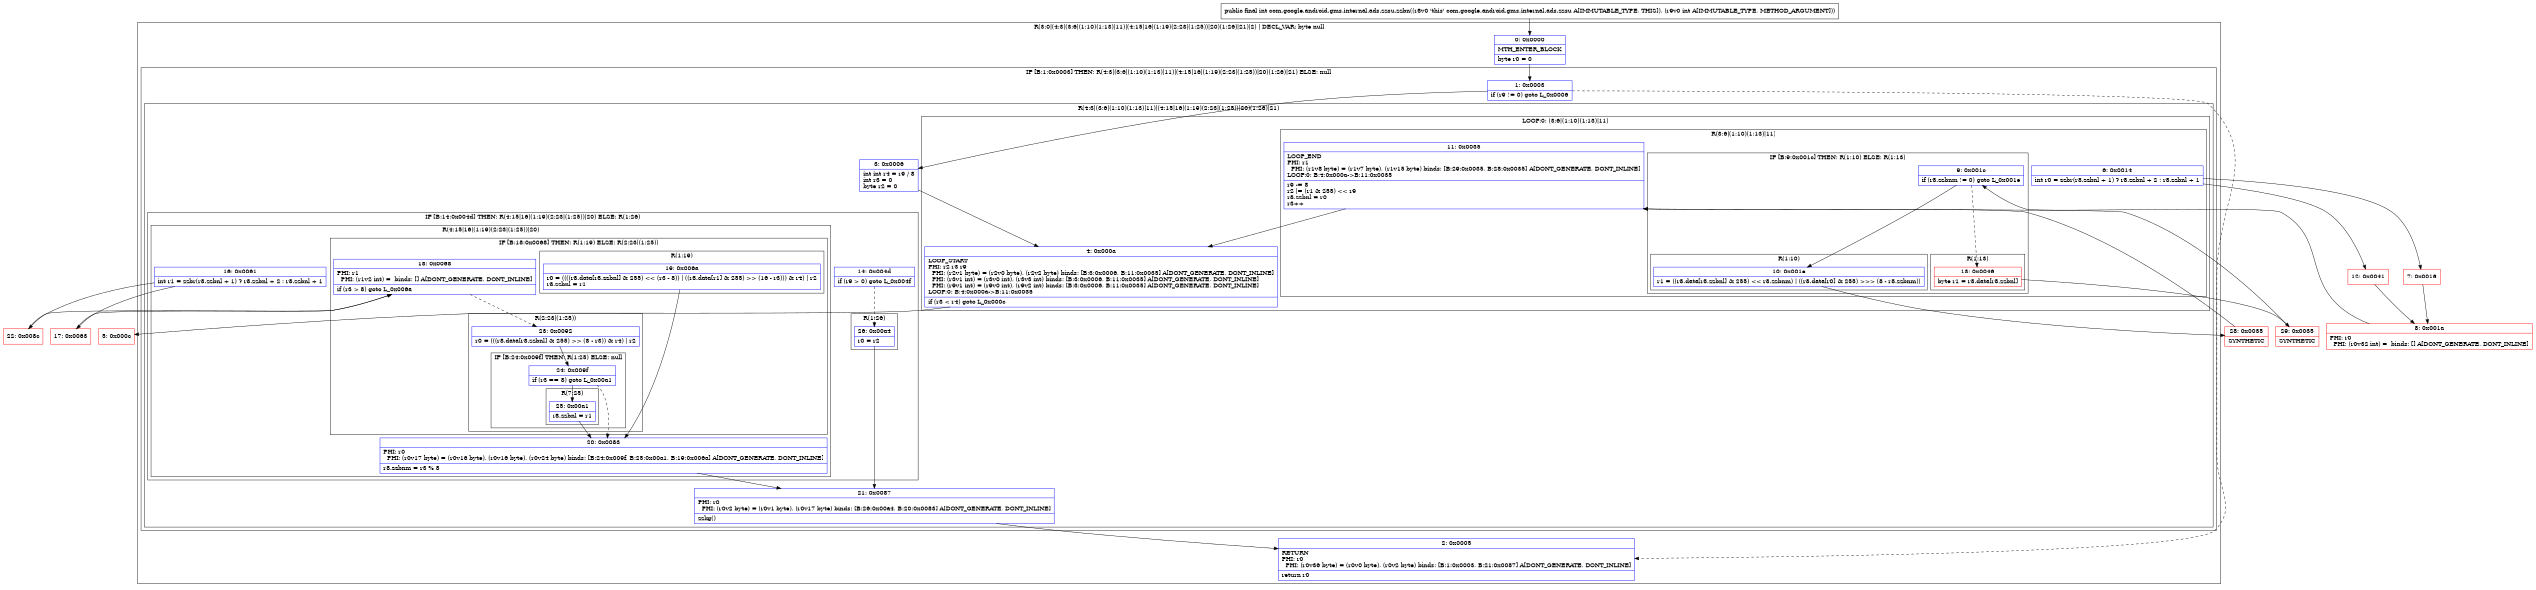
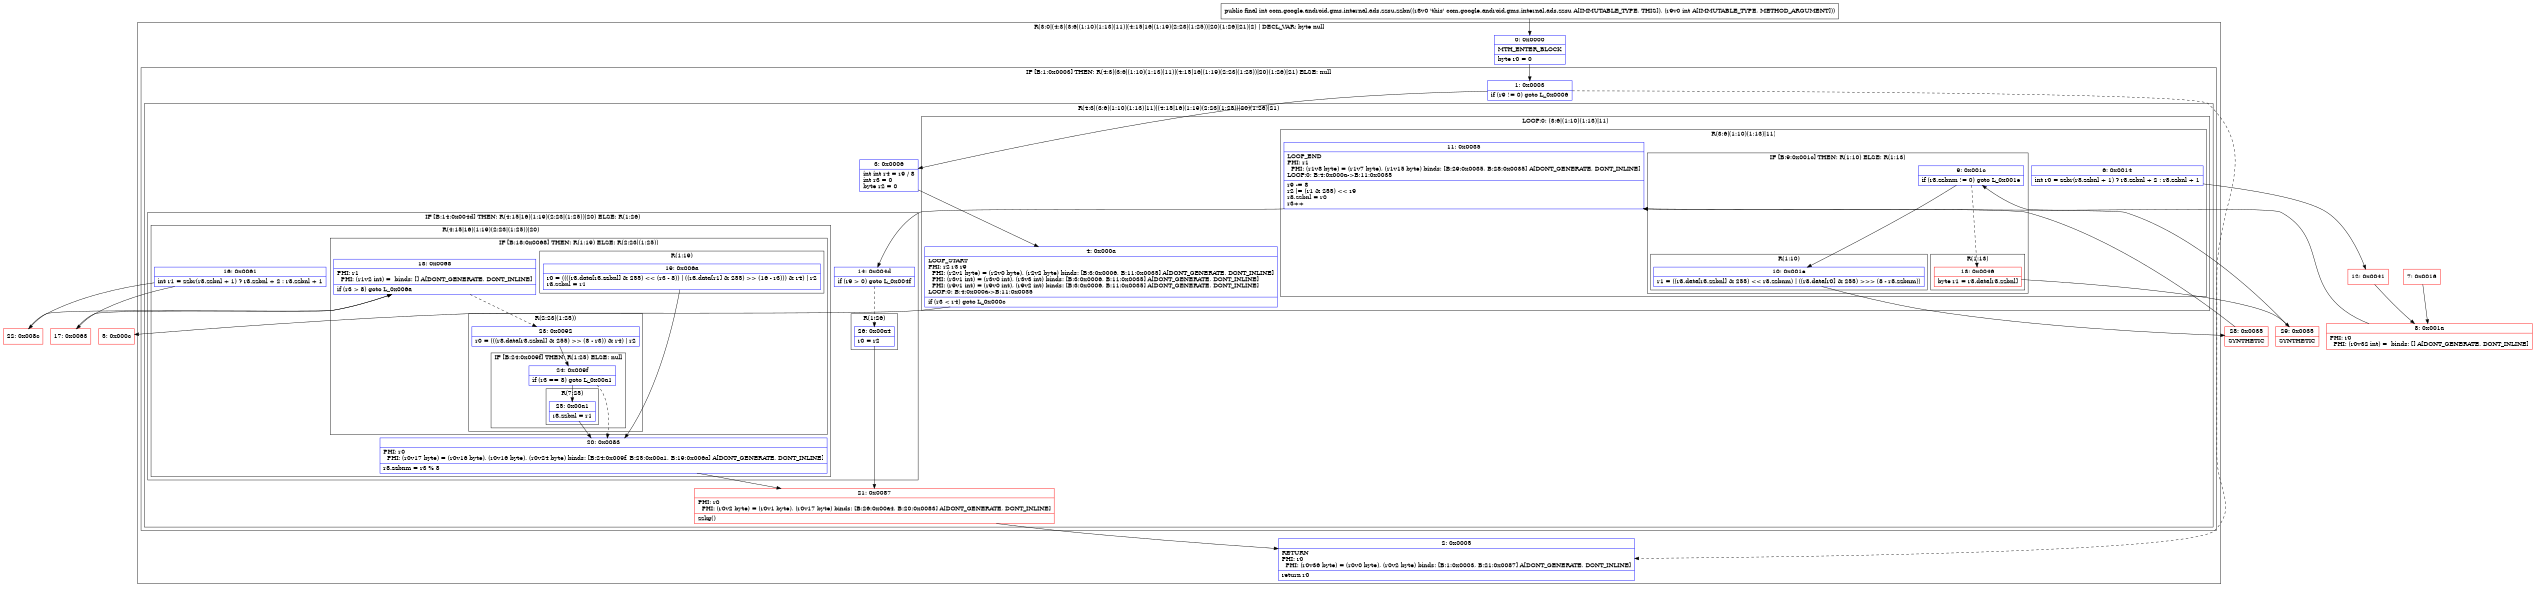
edge "6: 0x0014" -> "7: 0x0016": removed
edge "11: 0x0035" -> "4: 0x000a": now "11: 0x0035" -> "14: 0x004d"
node "21: 0x0087": color blue -> red
